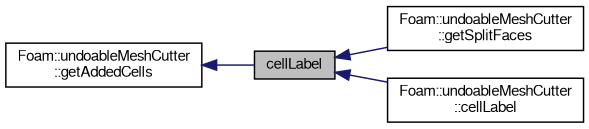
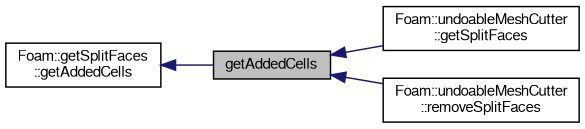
node "Foam::undoableMeshCutter ::getAddedCells": label "Foam::undoableMeshCutter ::getAddedCells" -> "Foam::getSplitFaces ::getAddedCells"
node "cellLabel": label "cellLabel" -> "getAddedCells"
node "Foam::undoableMeshCutter ::cellLabel": label "Foam::undoableMeshCutter ::cellLabel" -> "Foam::undoableMeshCutter ::removeSplitFaces"
